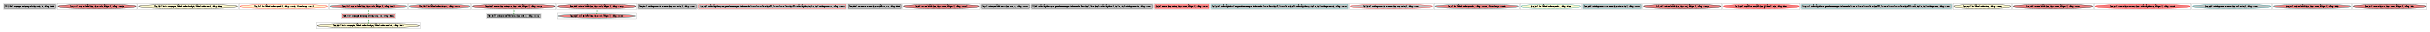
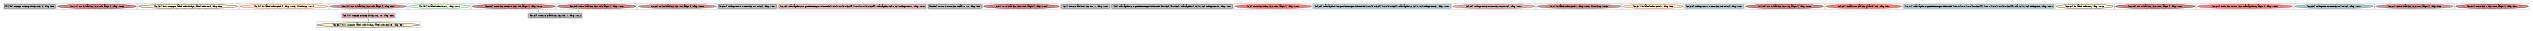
node "[48/49]  br label %for.inc17, !dbg !1011": fillcolor lightcoral -> lemonchiffon
node "[2/3]  store i32 %inc, i32* %m, align 4, !dbg !1007": shape box -> ellipse
node "[36/37]  br label %for.cond7, !dbg !992": color teal -> red
edge "[50/55]  %9 = load i32, i32* %k, align 4, !dbg !1012" -> "[62/63]  %4 = load i32, i32* %i, align 4, !dbg !1000": now "[50/55]  %9 = load i32, i32* %k, align 4, !dbg !1012" -> "[51/54]  %inc18 = add nsw i32 %9, 1, !dbg !1012"
